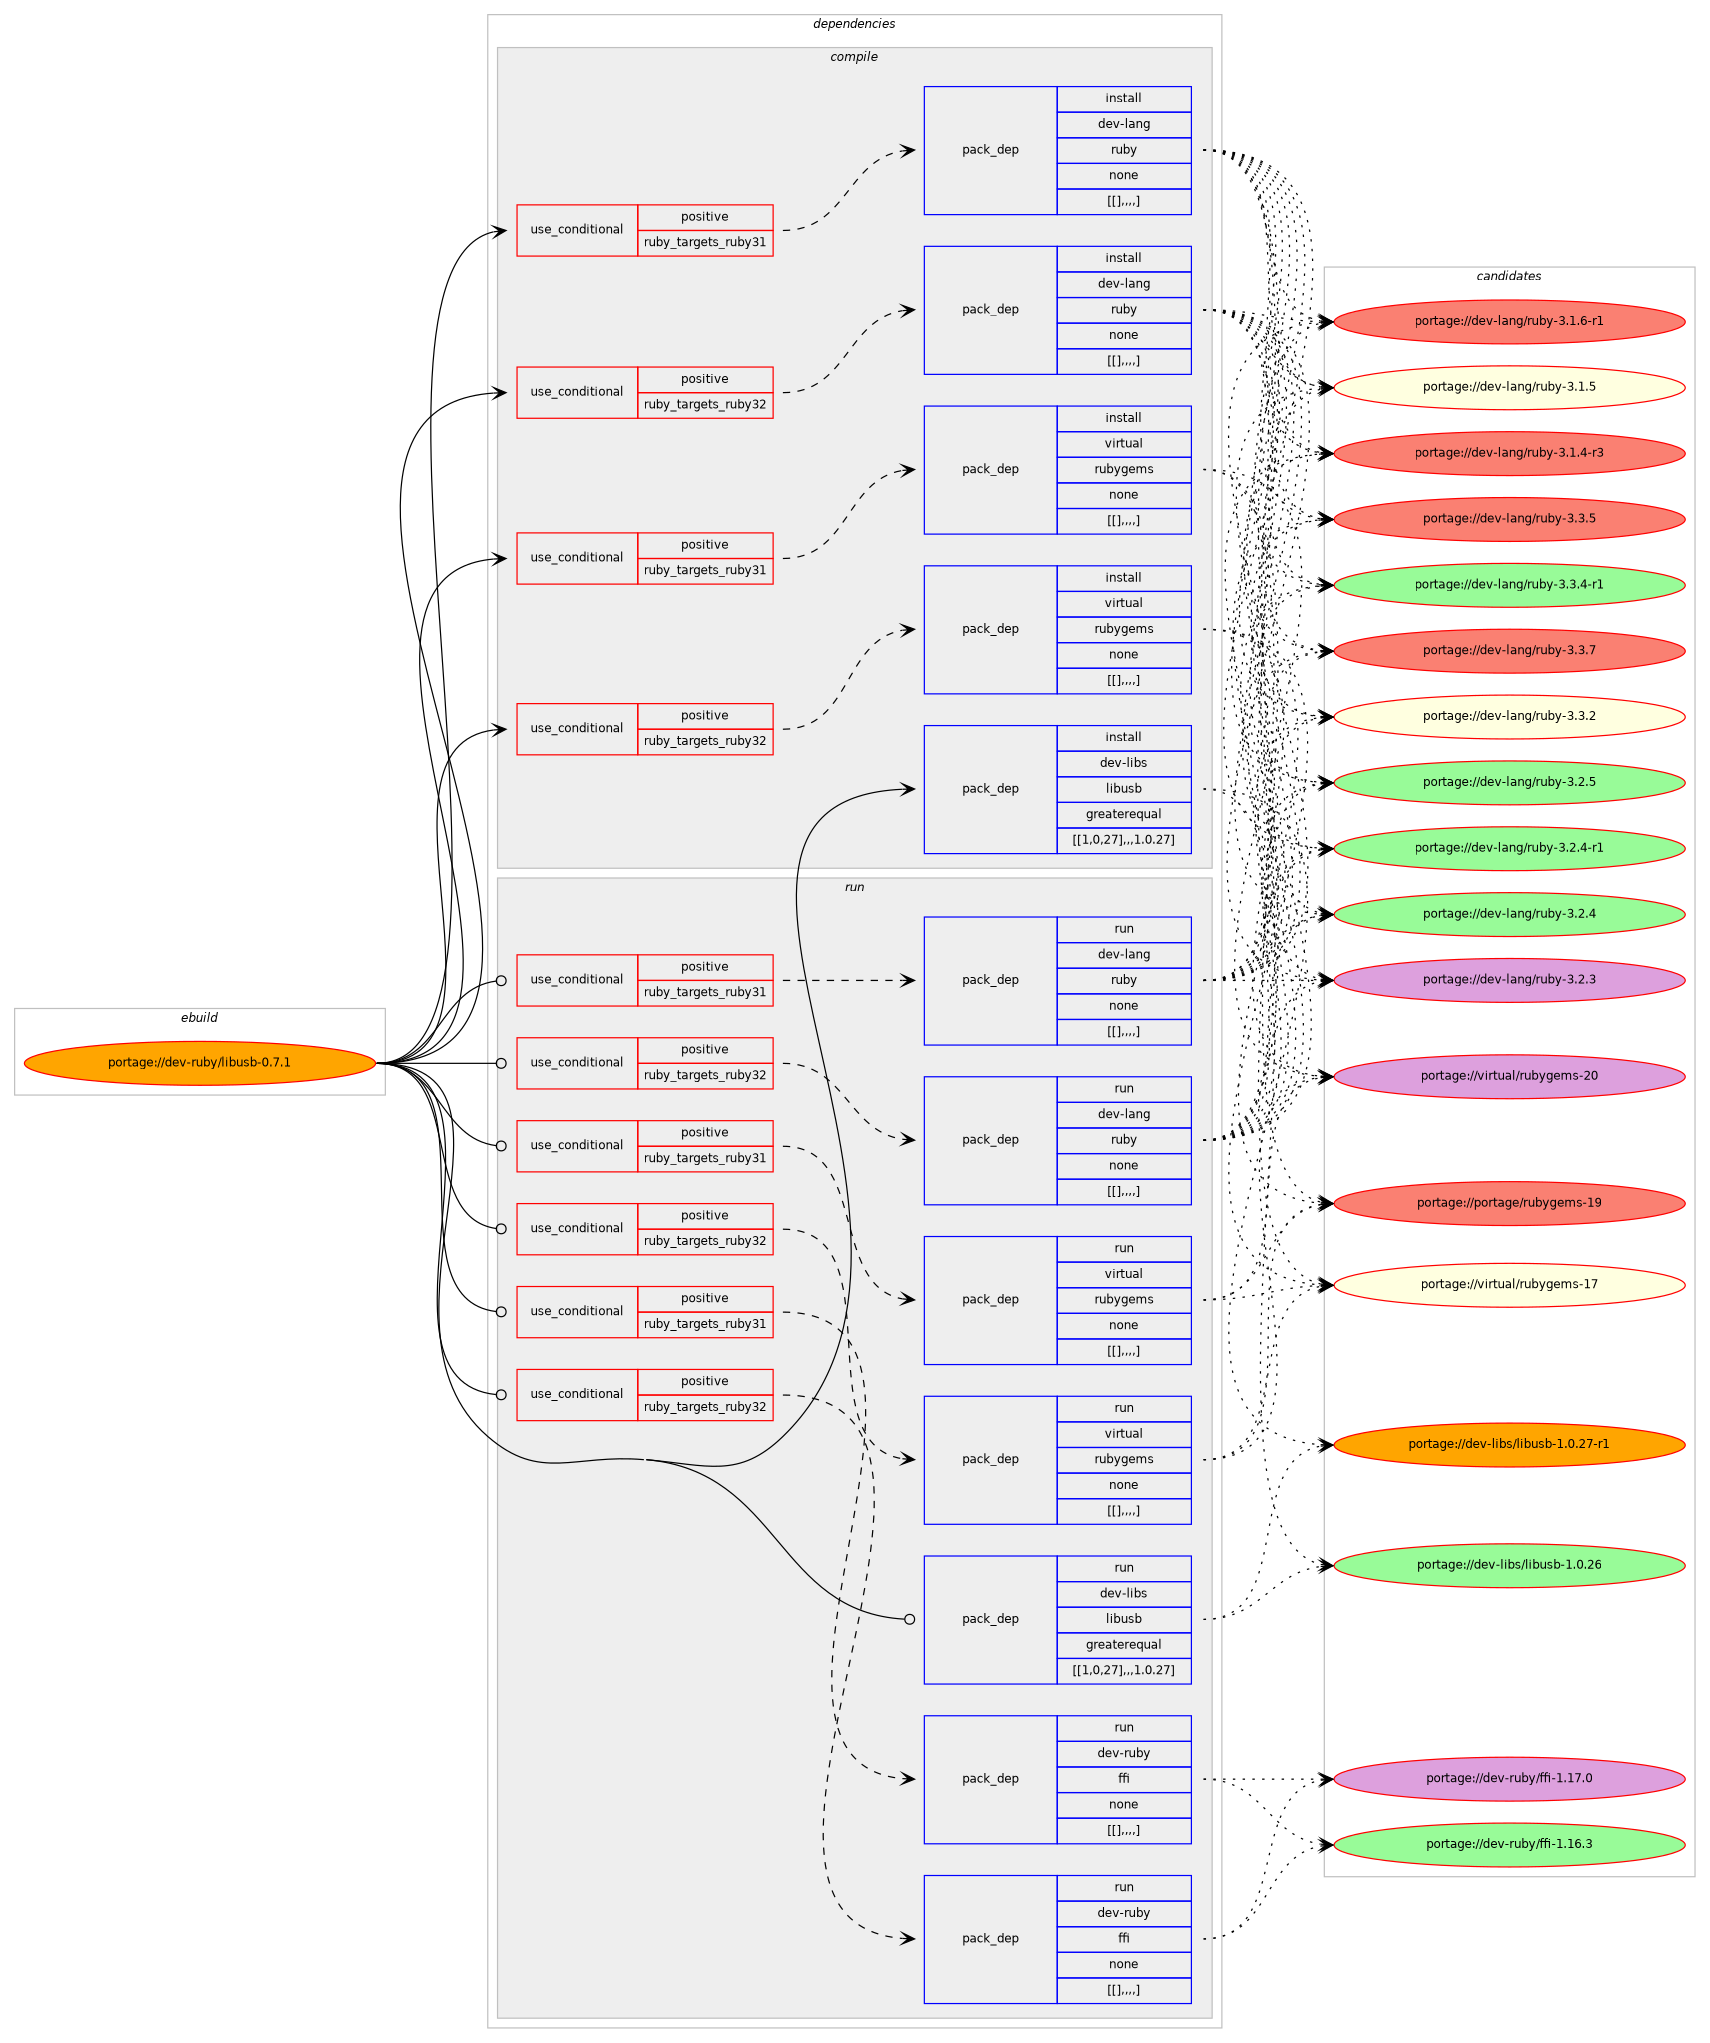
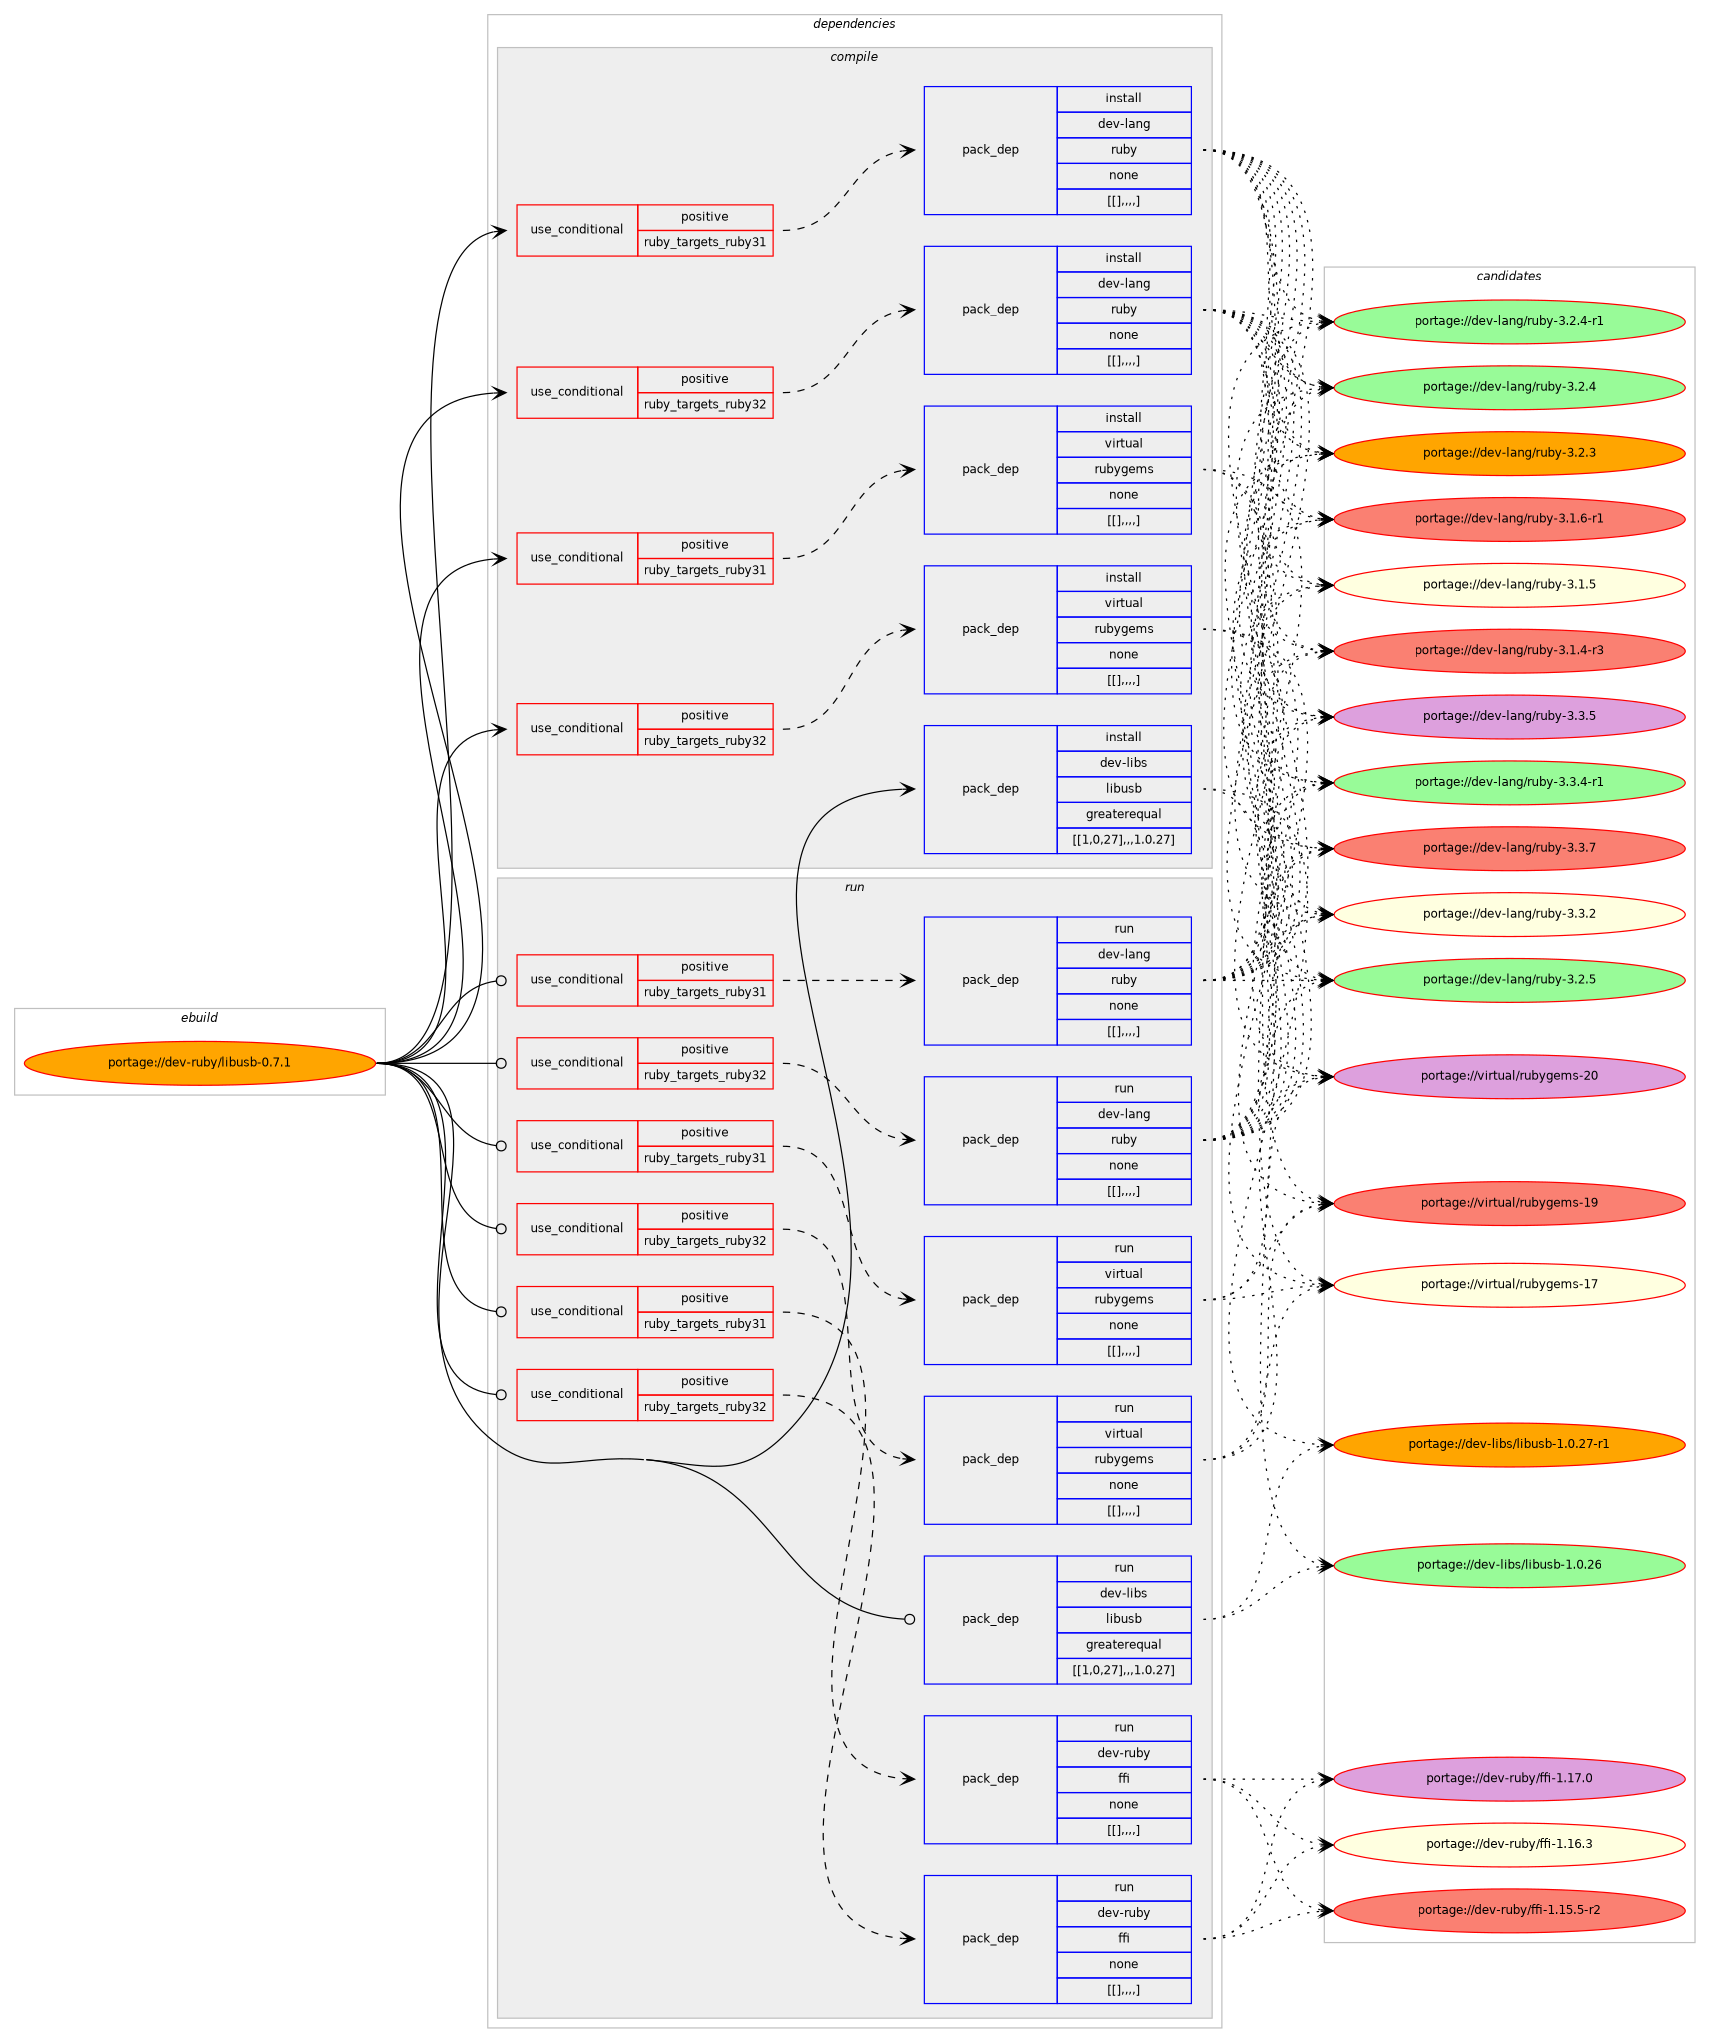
node "portage://dev-lang/ruby-3.3.5": fillcolor salmon -> plum
node "portage://dev-lang/ruby-3.2.3": fillcolor plum -> orange
node "portage://portage/rubygems-19": label "portage://portage/rubygems-19" -> "portage://virtual/rubygems-19"
node "portage://dev-ruby/ffi-1.16.3": fillcolor palegreen -> lightyellow
node "portage://dev-ruby/ffi-1.15.5-r2": added
